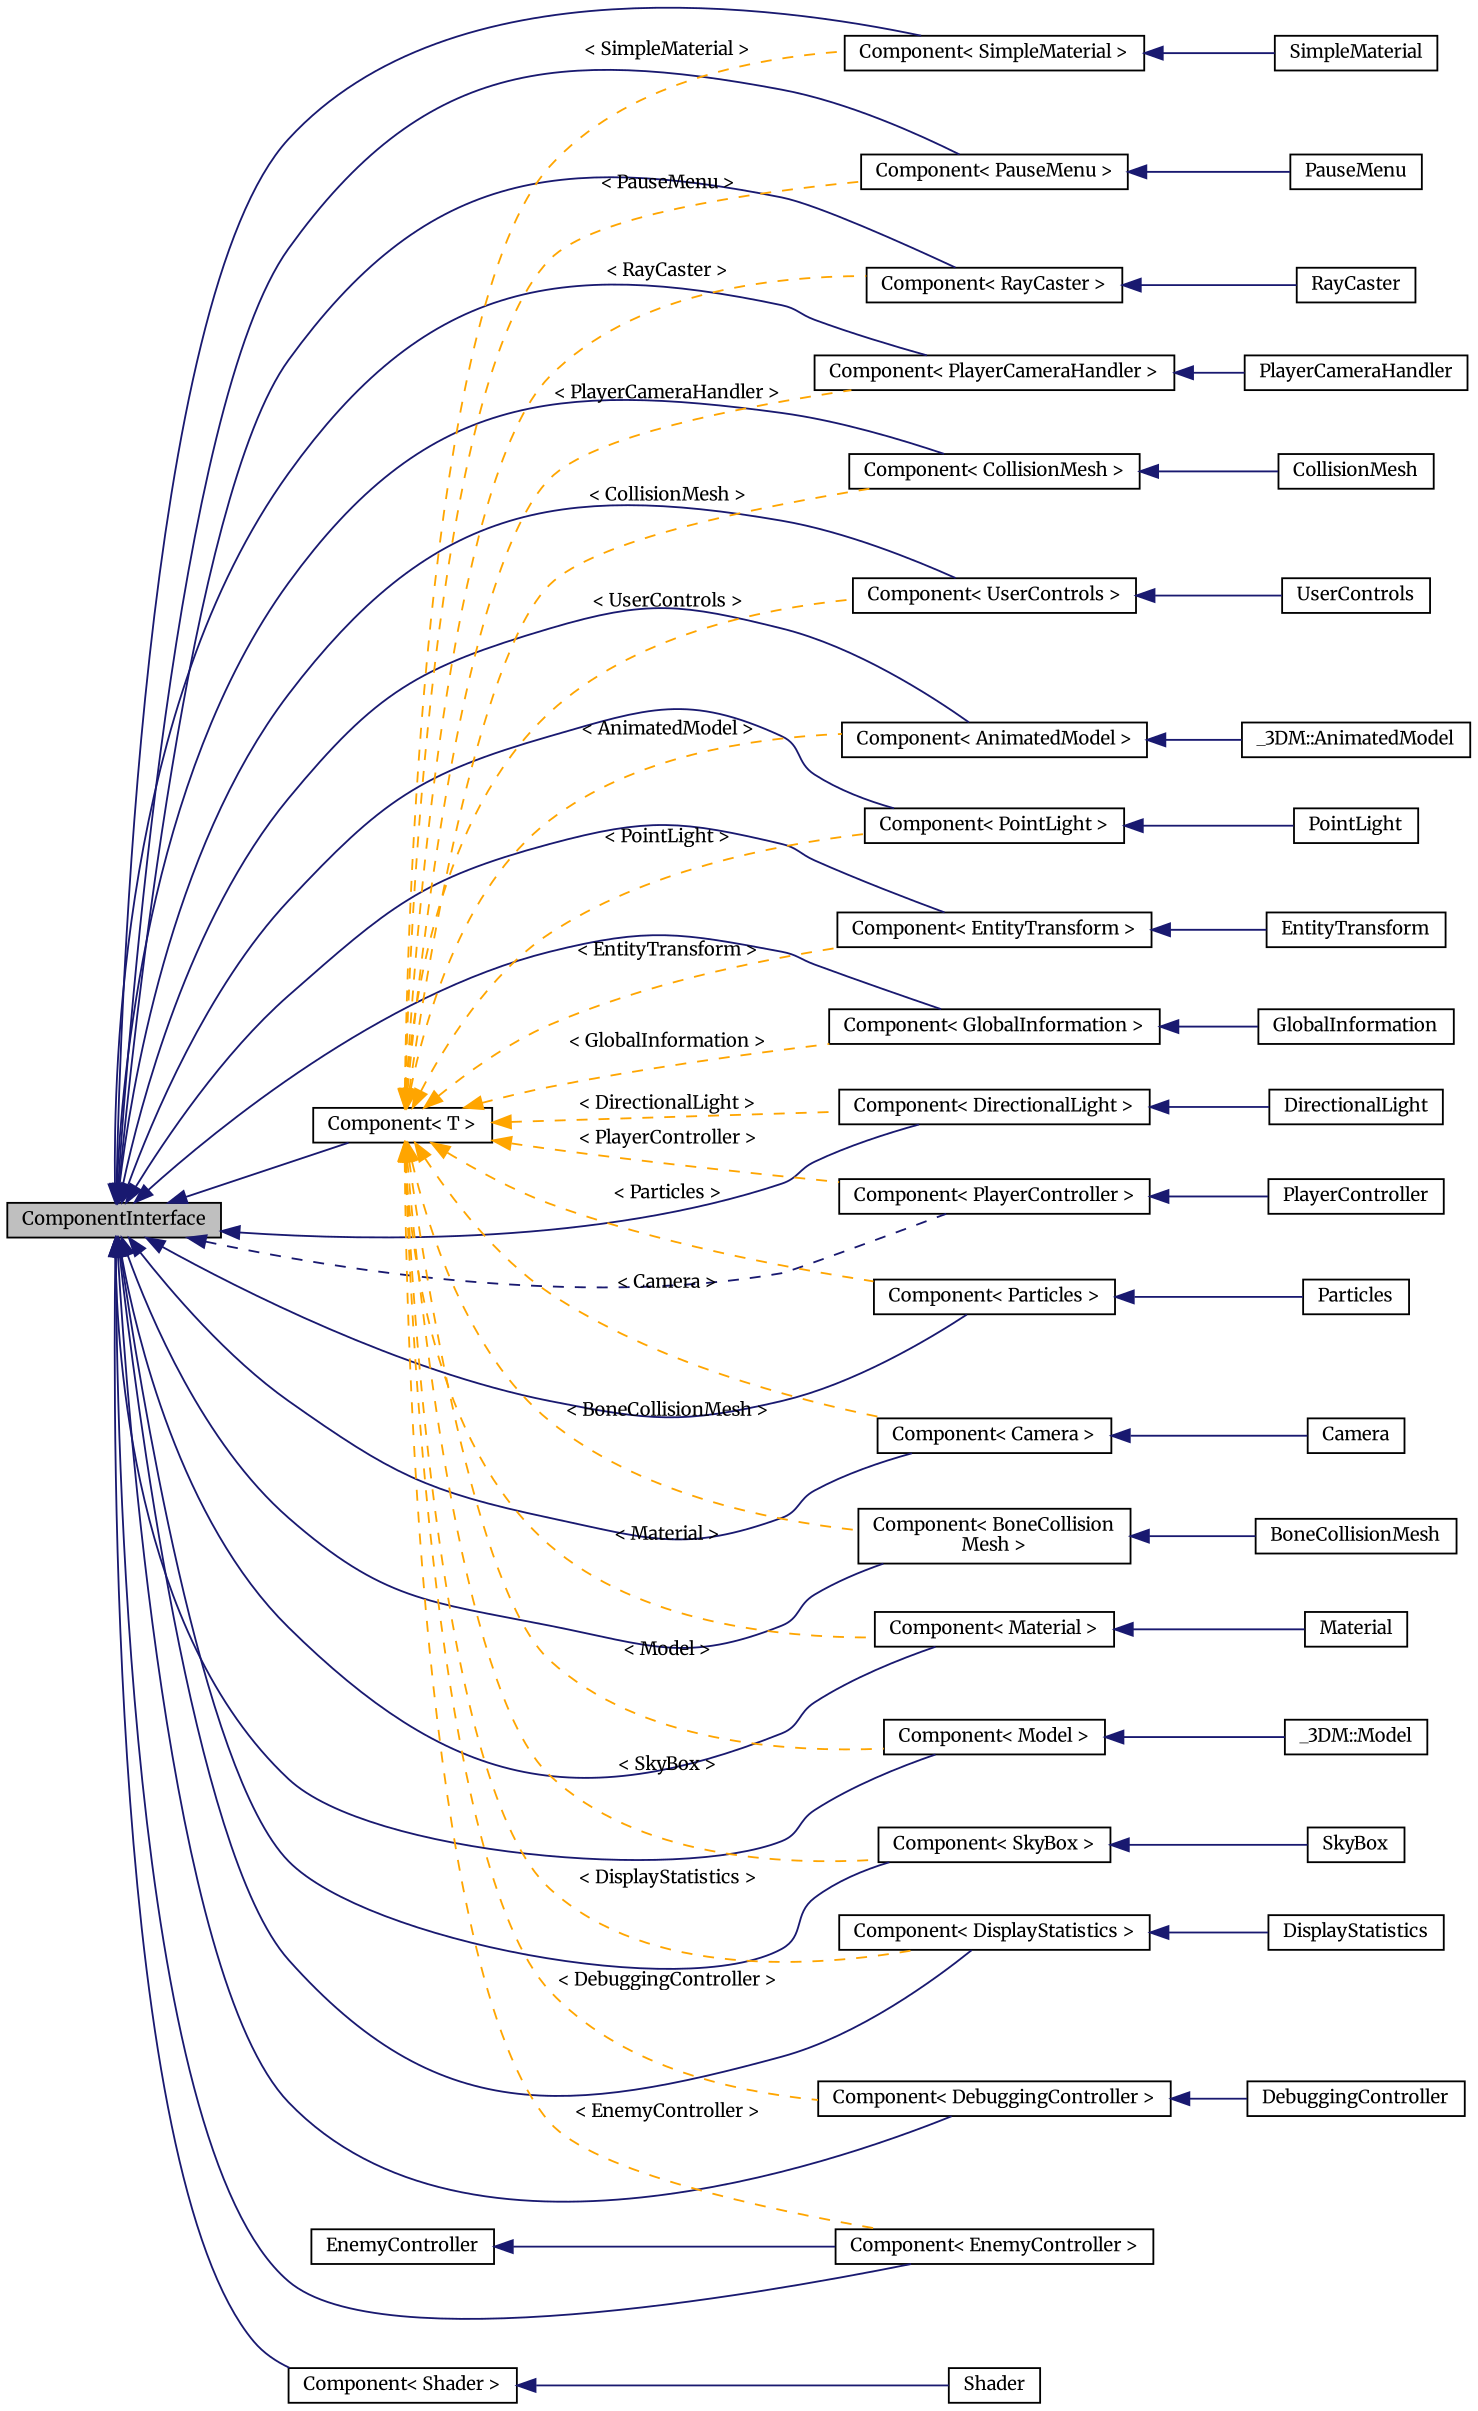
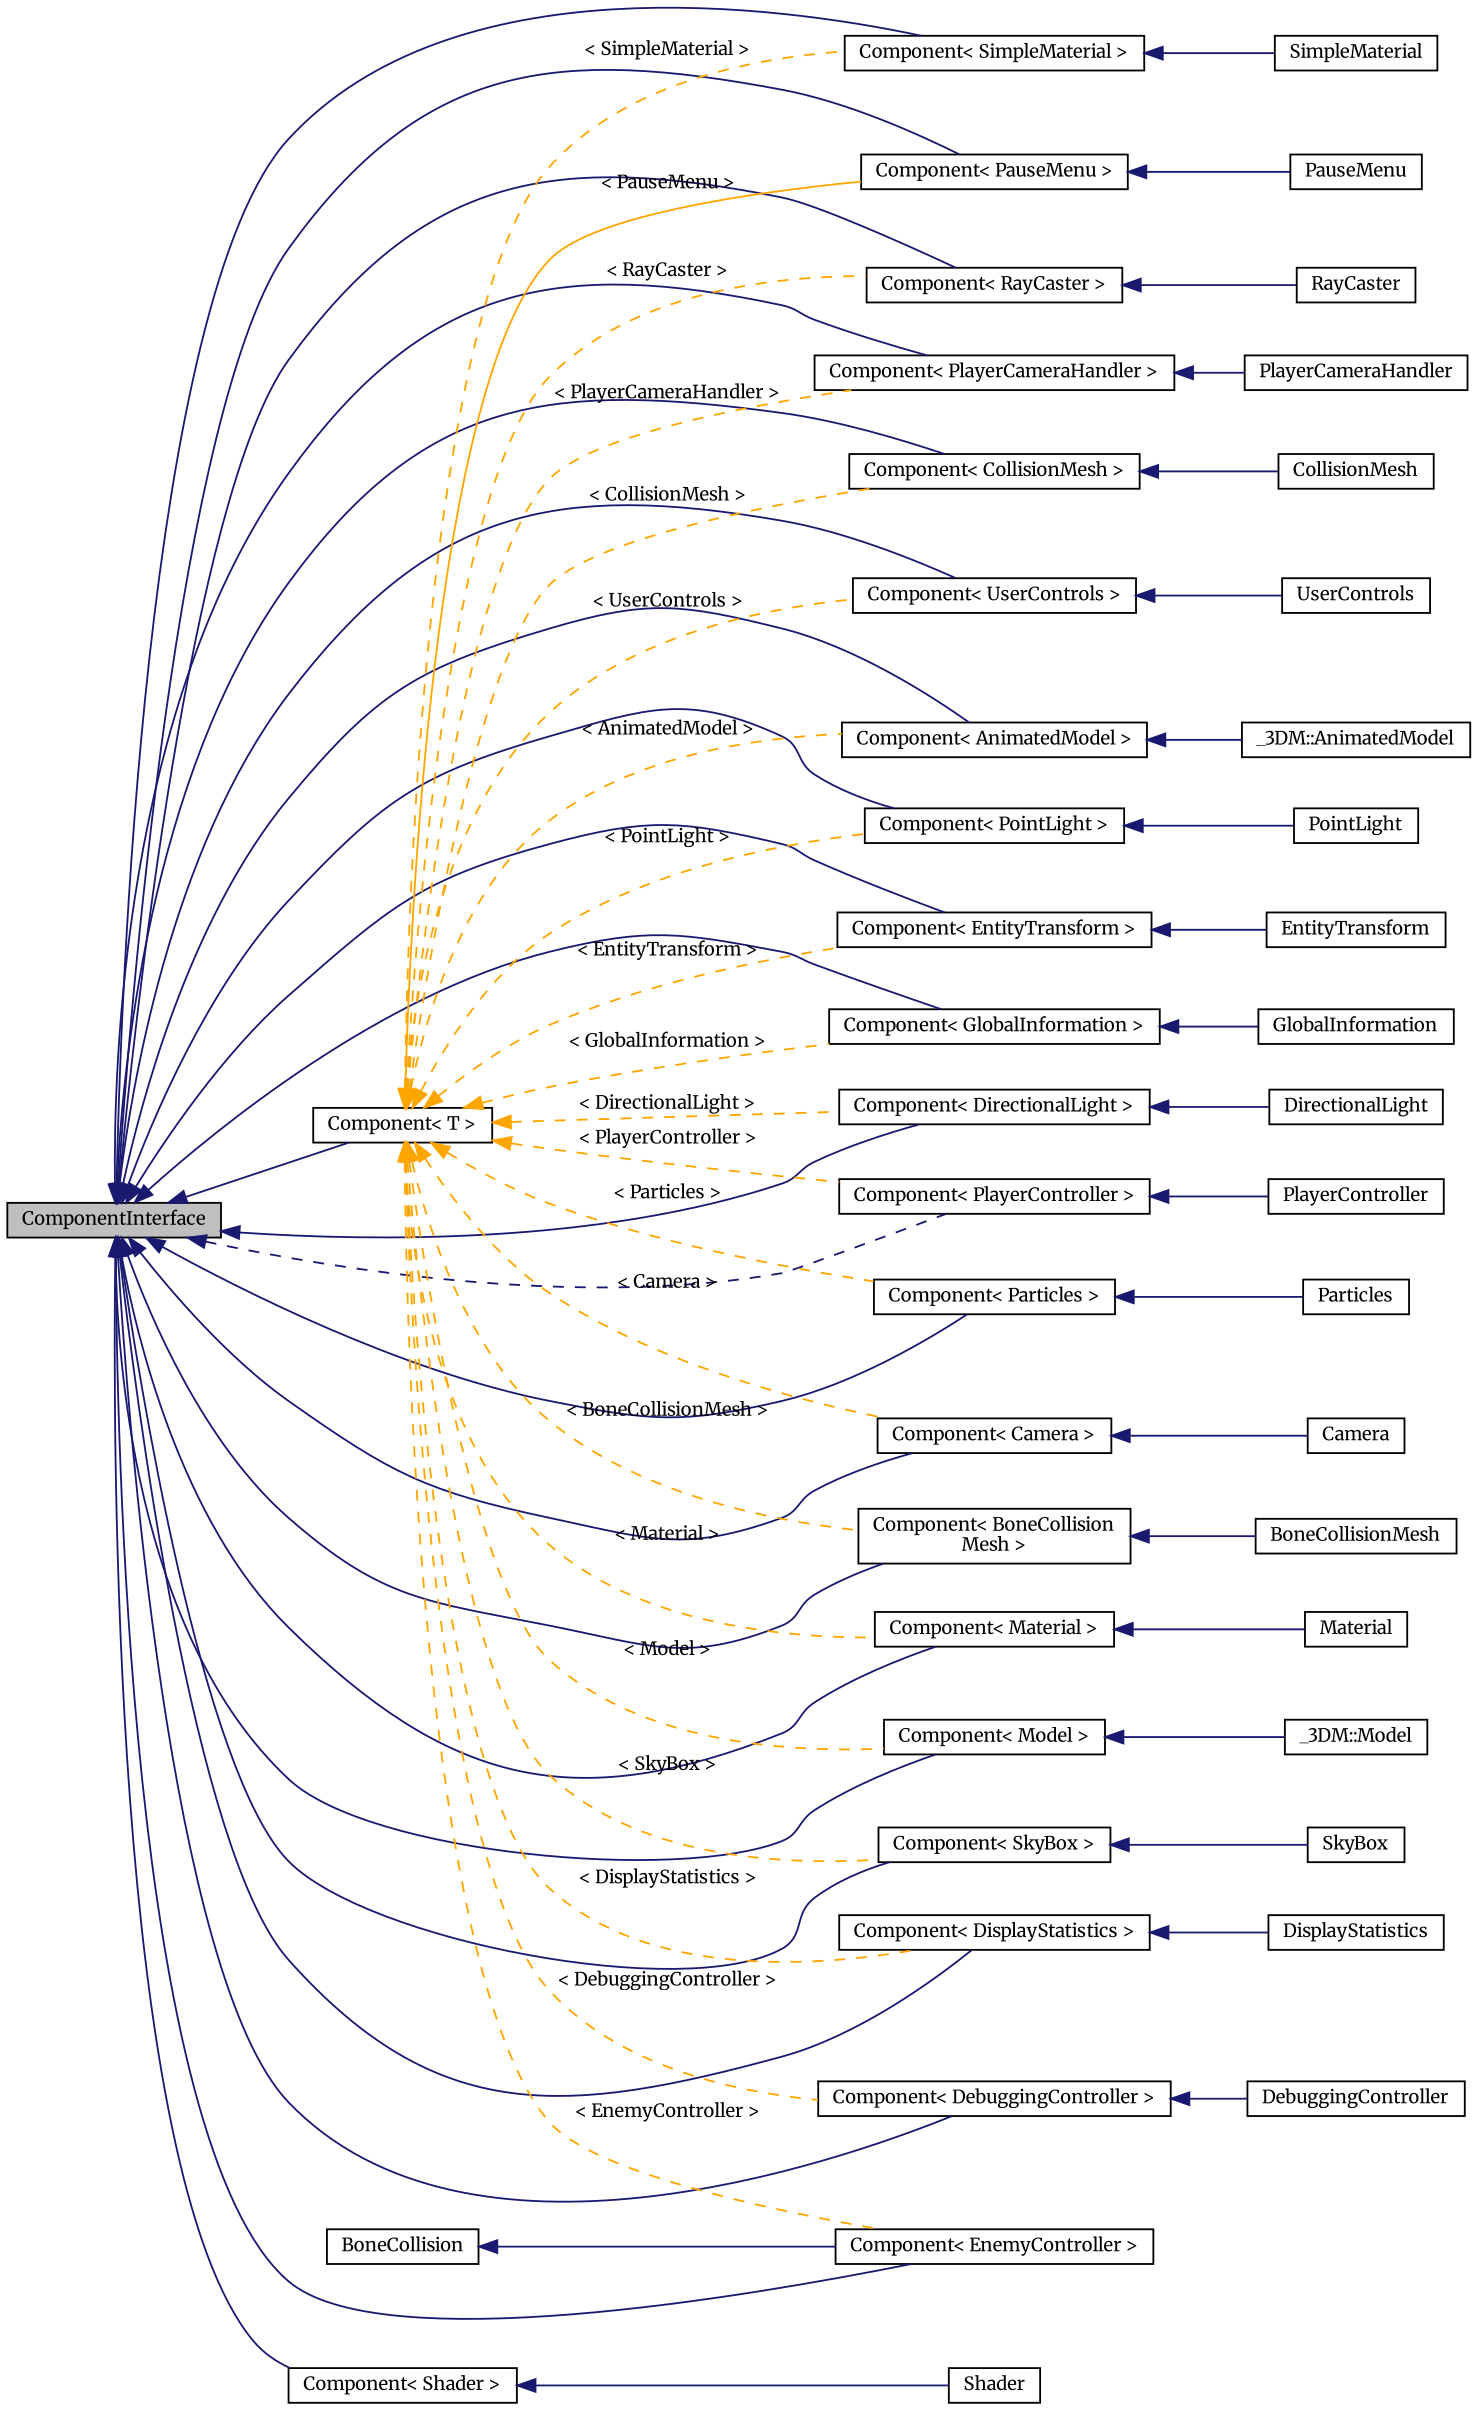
edge "Component< PauseMenu >" -> "Component< T >": style dashed -> solid
node "EnemyController": label "EnemyController" -> "BoneCollision"
